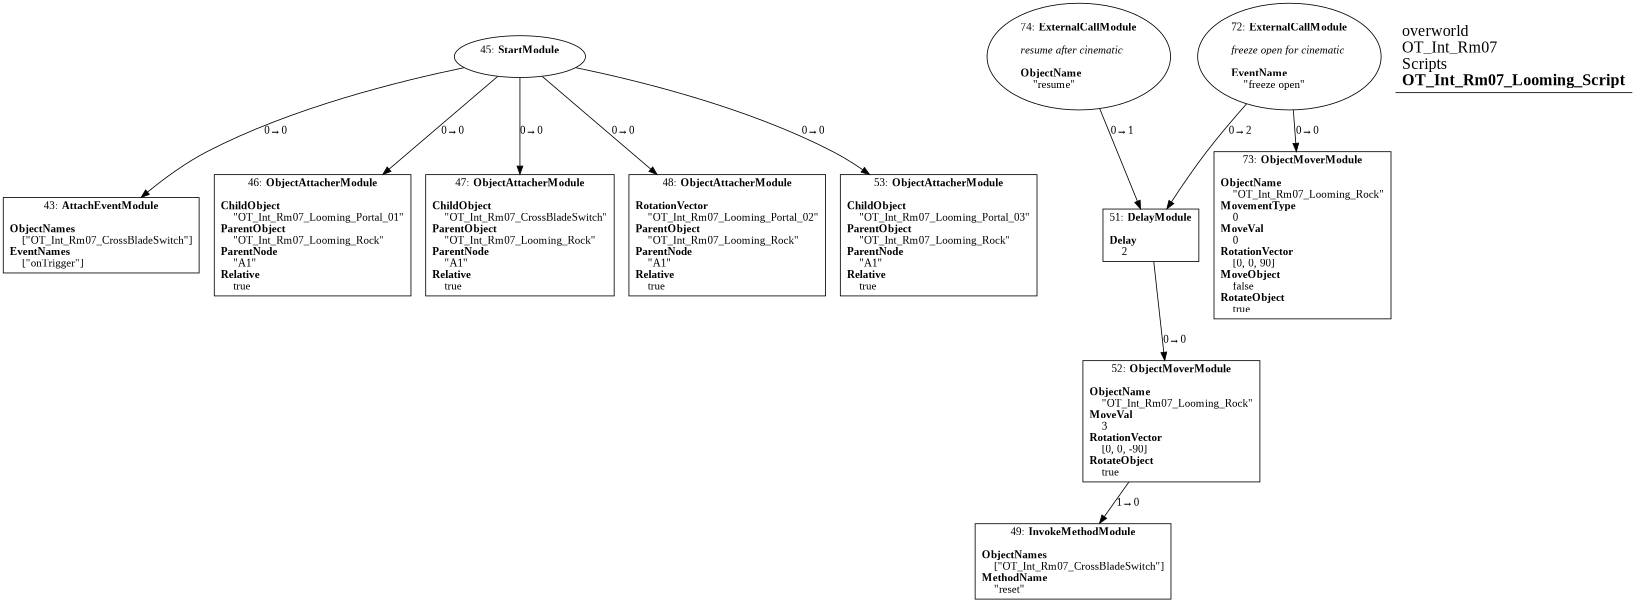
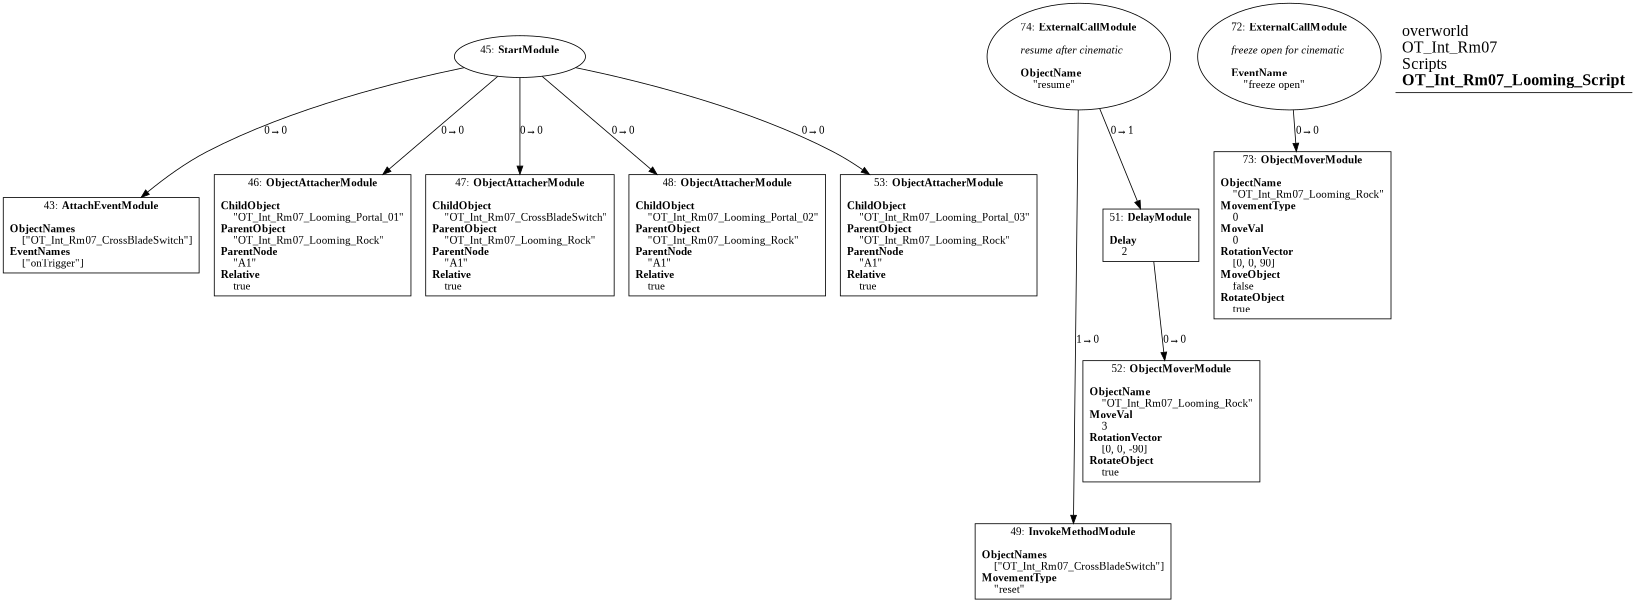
edge "72:" -> "51:": removed, label "0→2"
node "48:": text "RotationVector" -> "ChildObject"
edge "52:" -> "49:": now "74:" -> "49:"
node "49:": text "MethodName" -> "MovementType"
